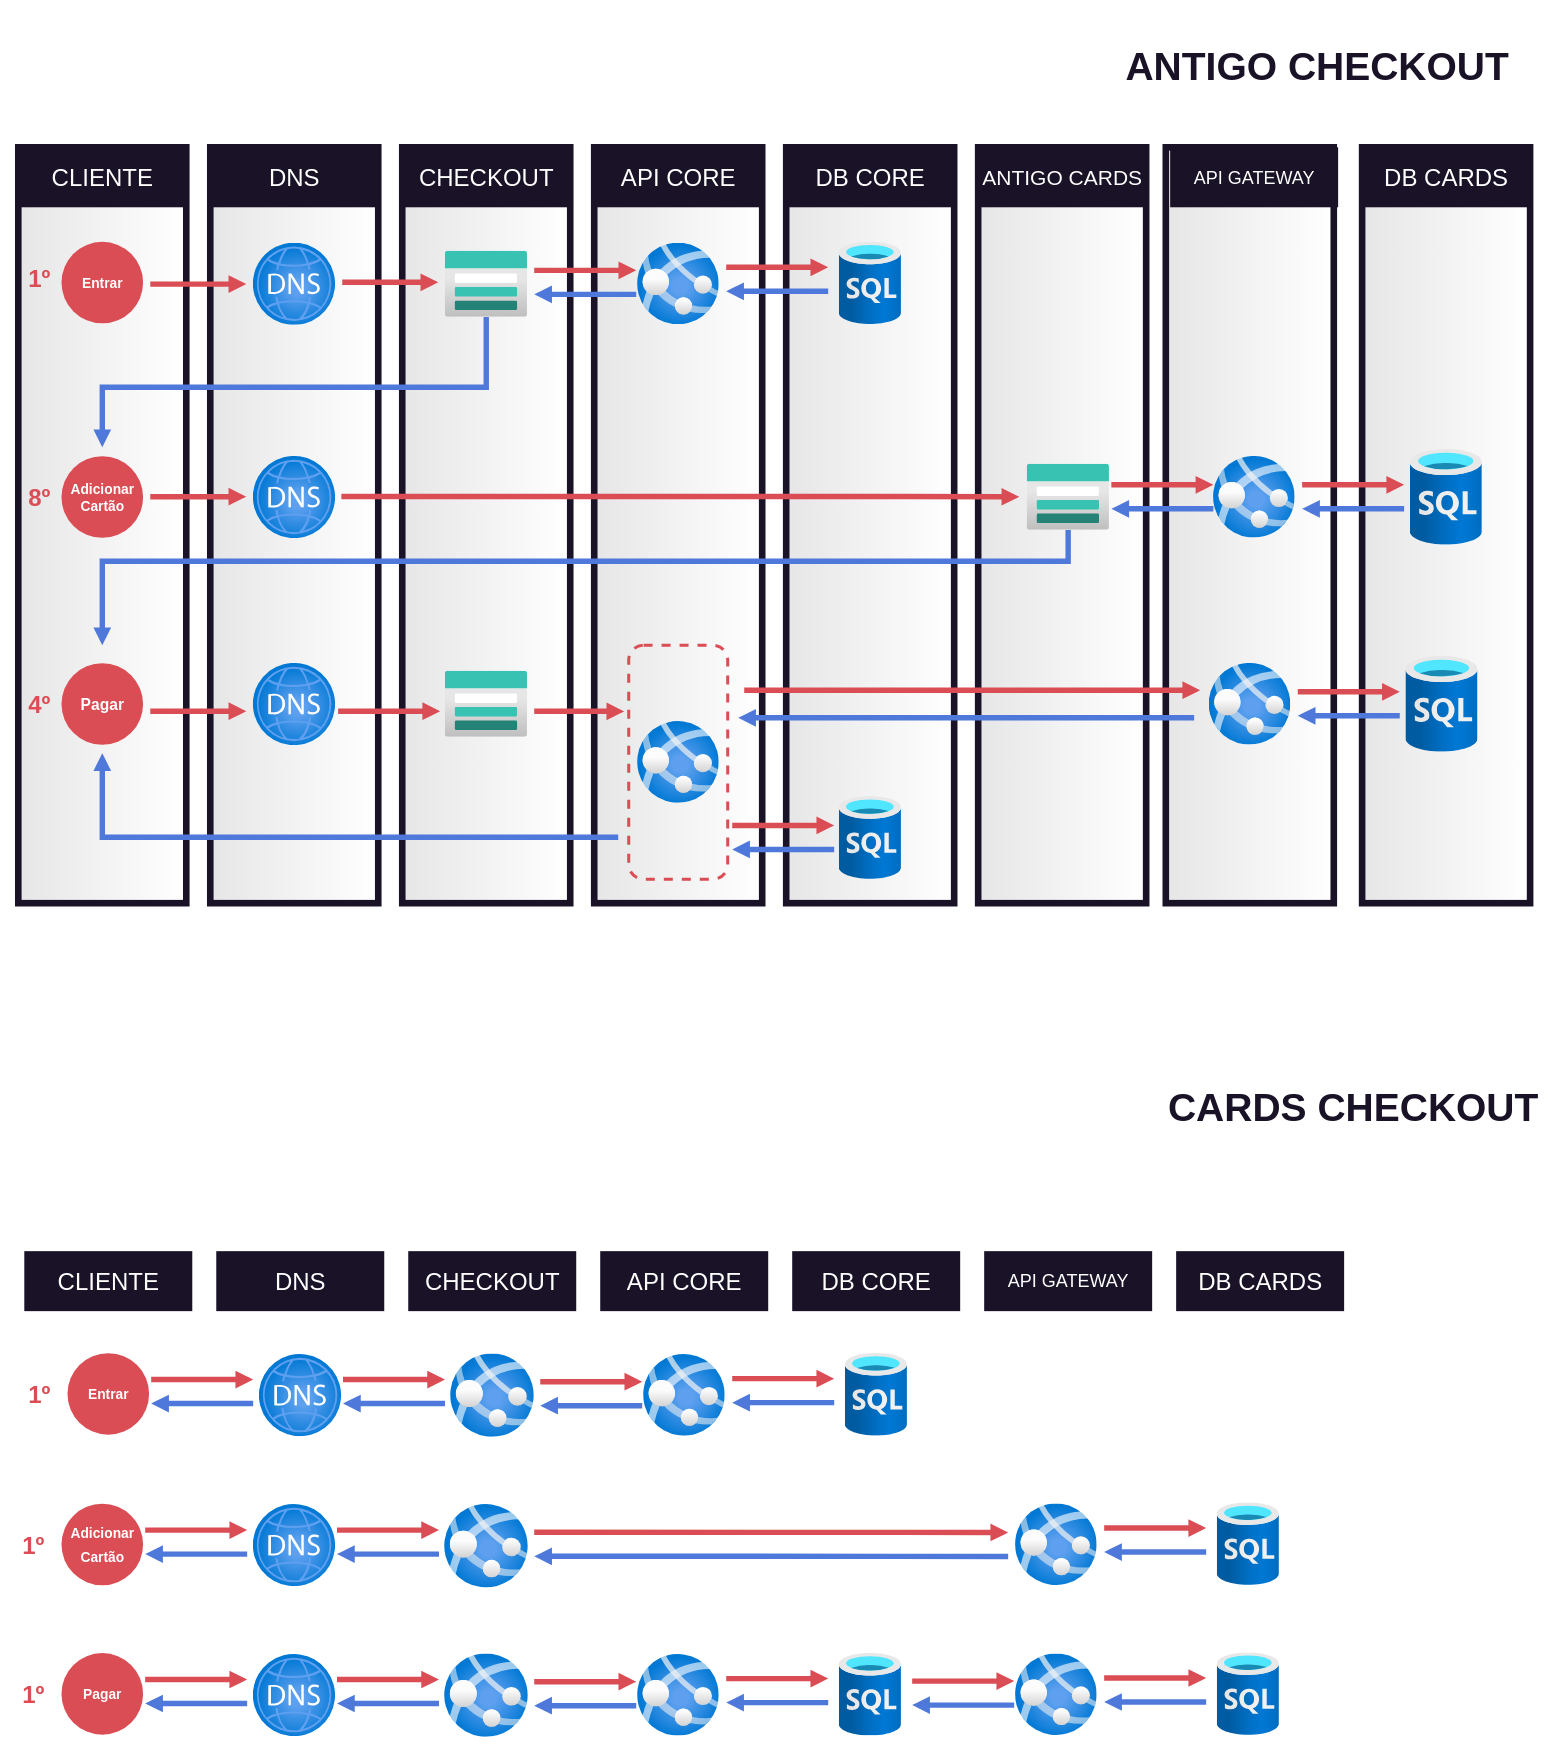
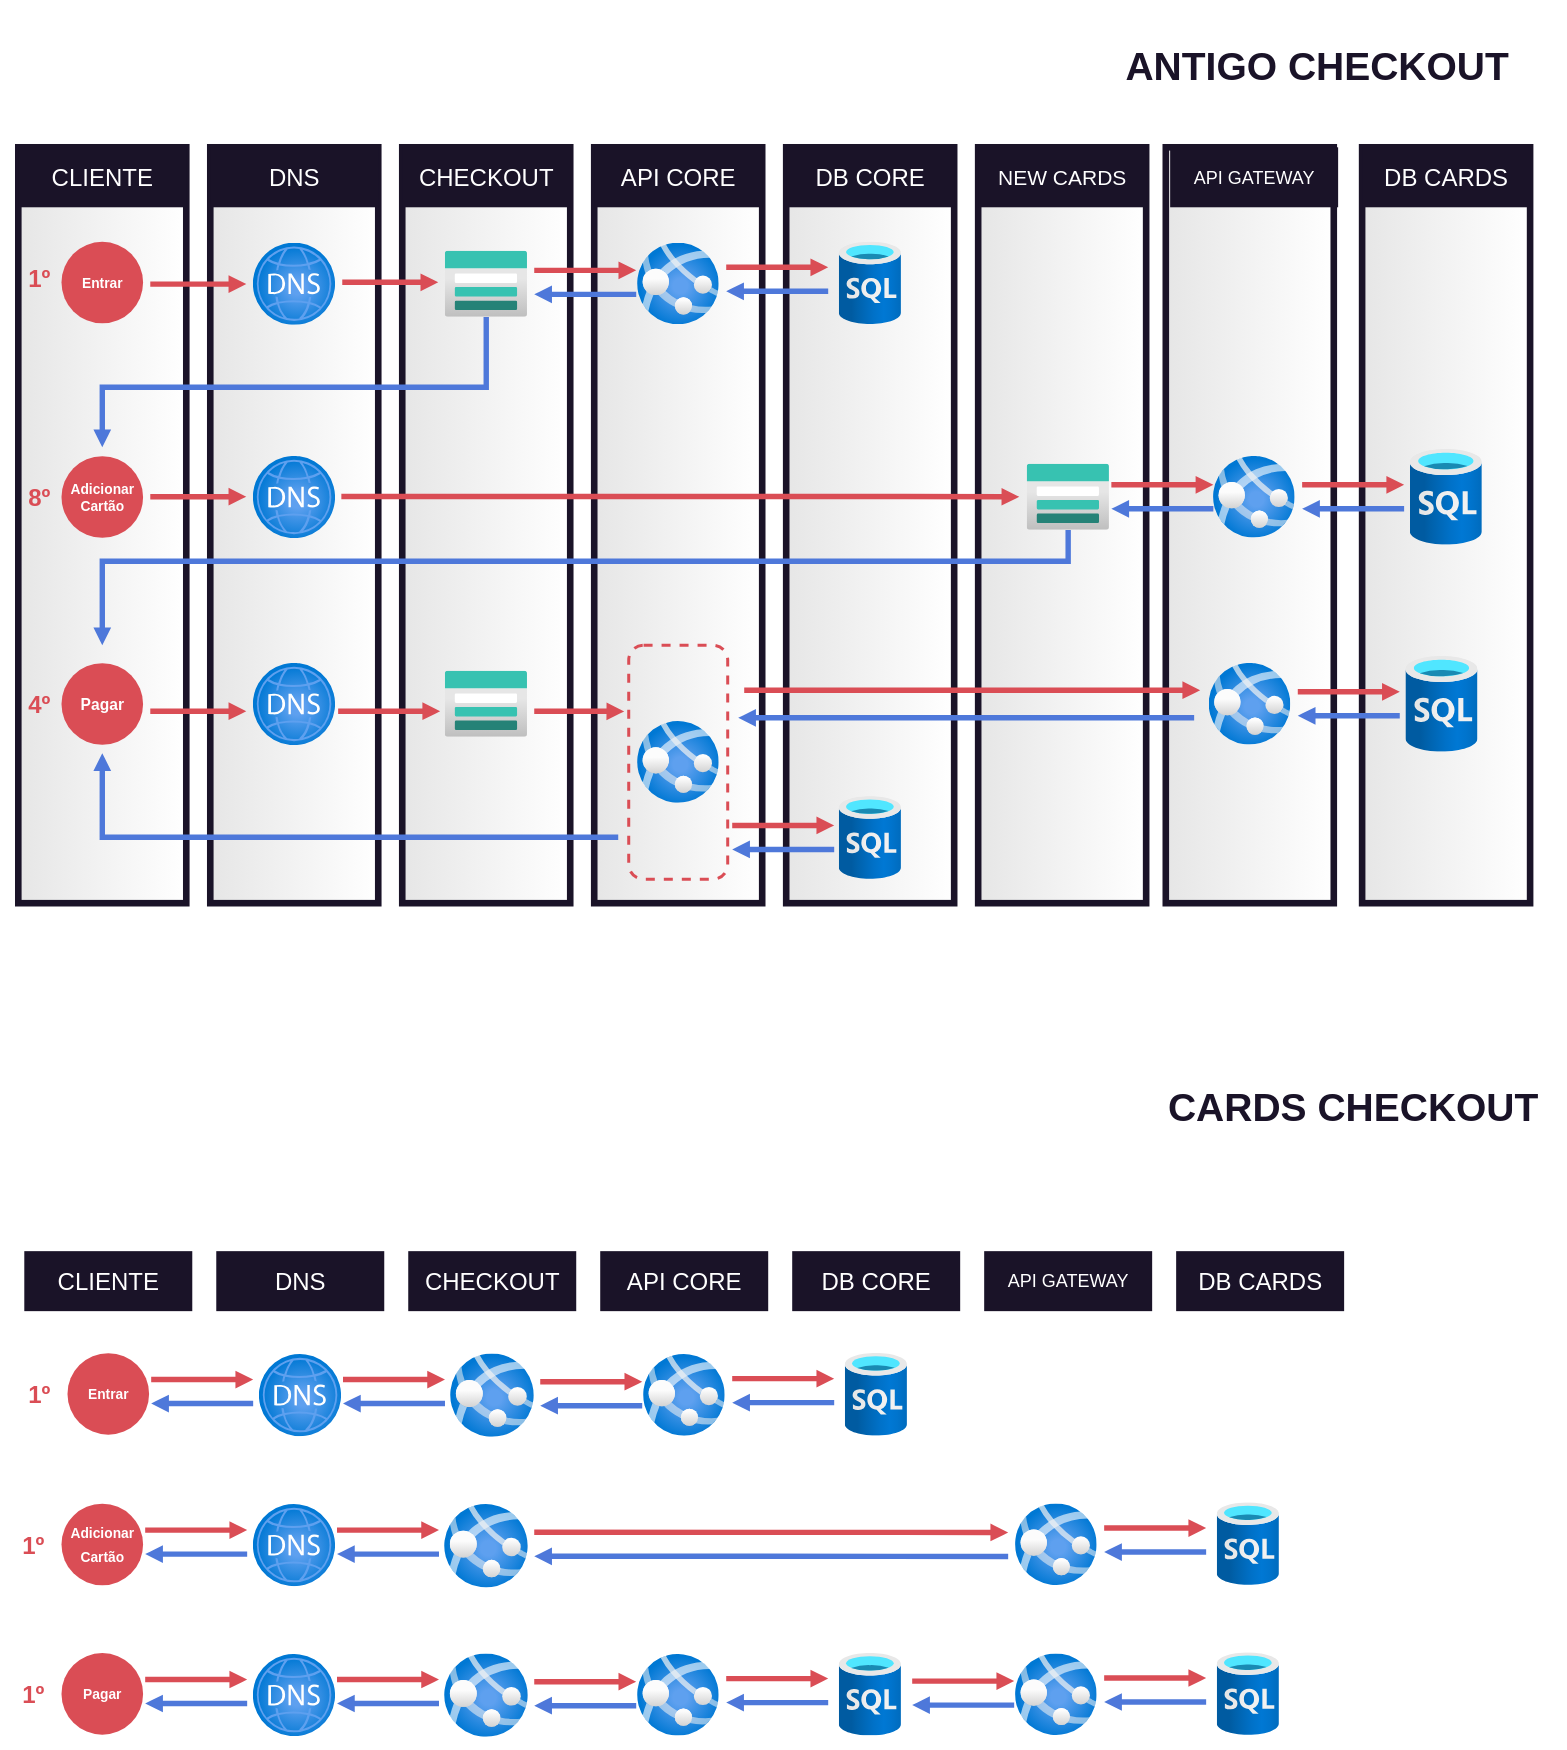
node "ANTIGO CARDS": label "ANTIGO CARDS" -> "NEW CARDS"
